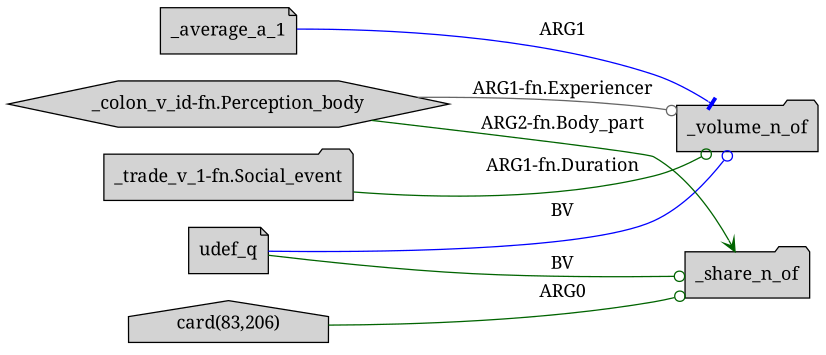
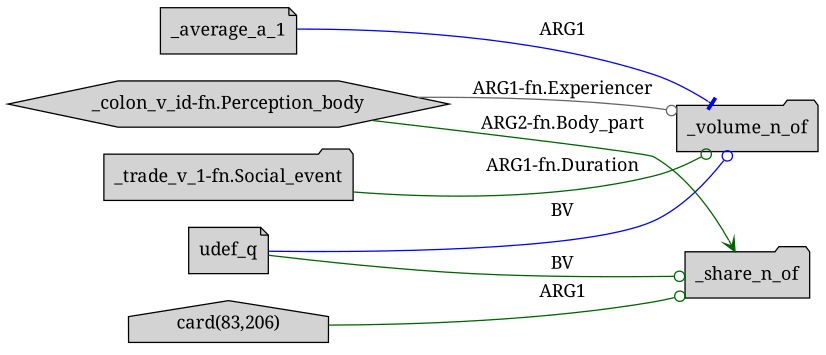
edge "card(83,206)" -> "_share_n_of": label "ARG0" -> "ARG1"
